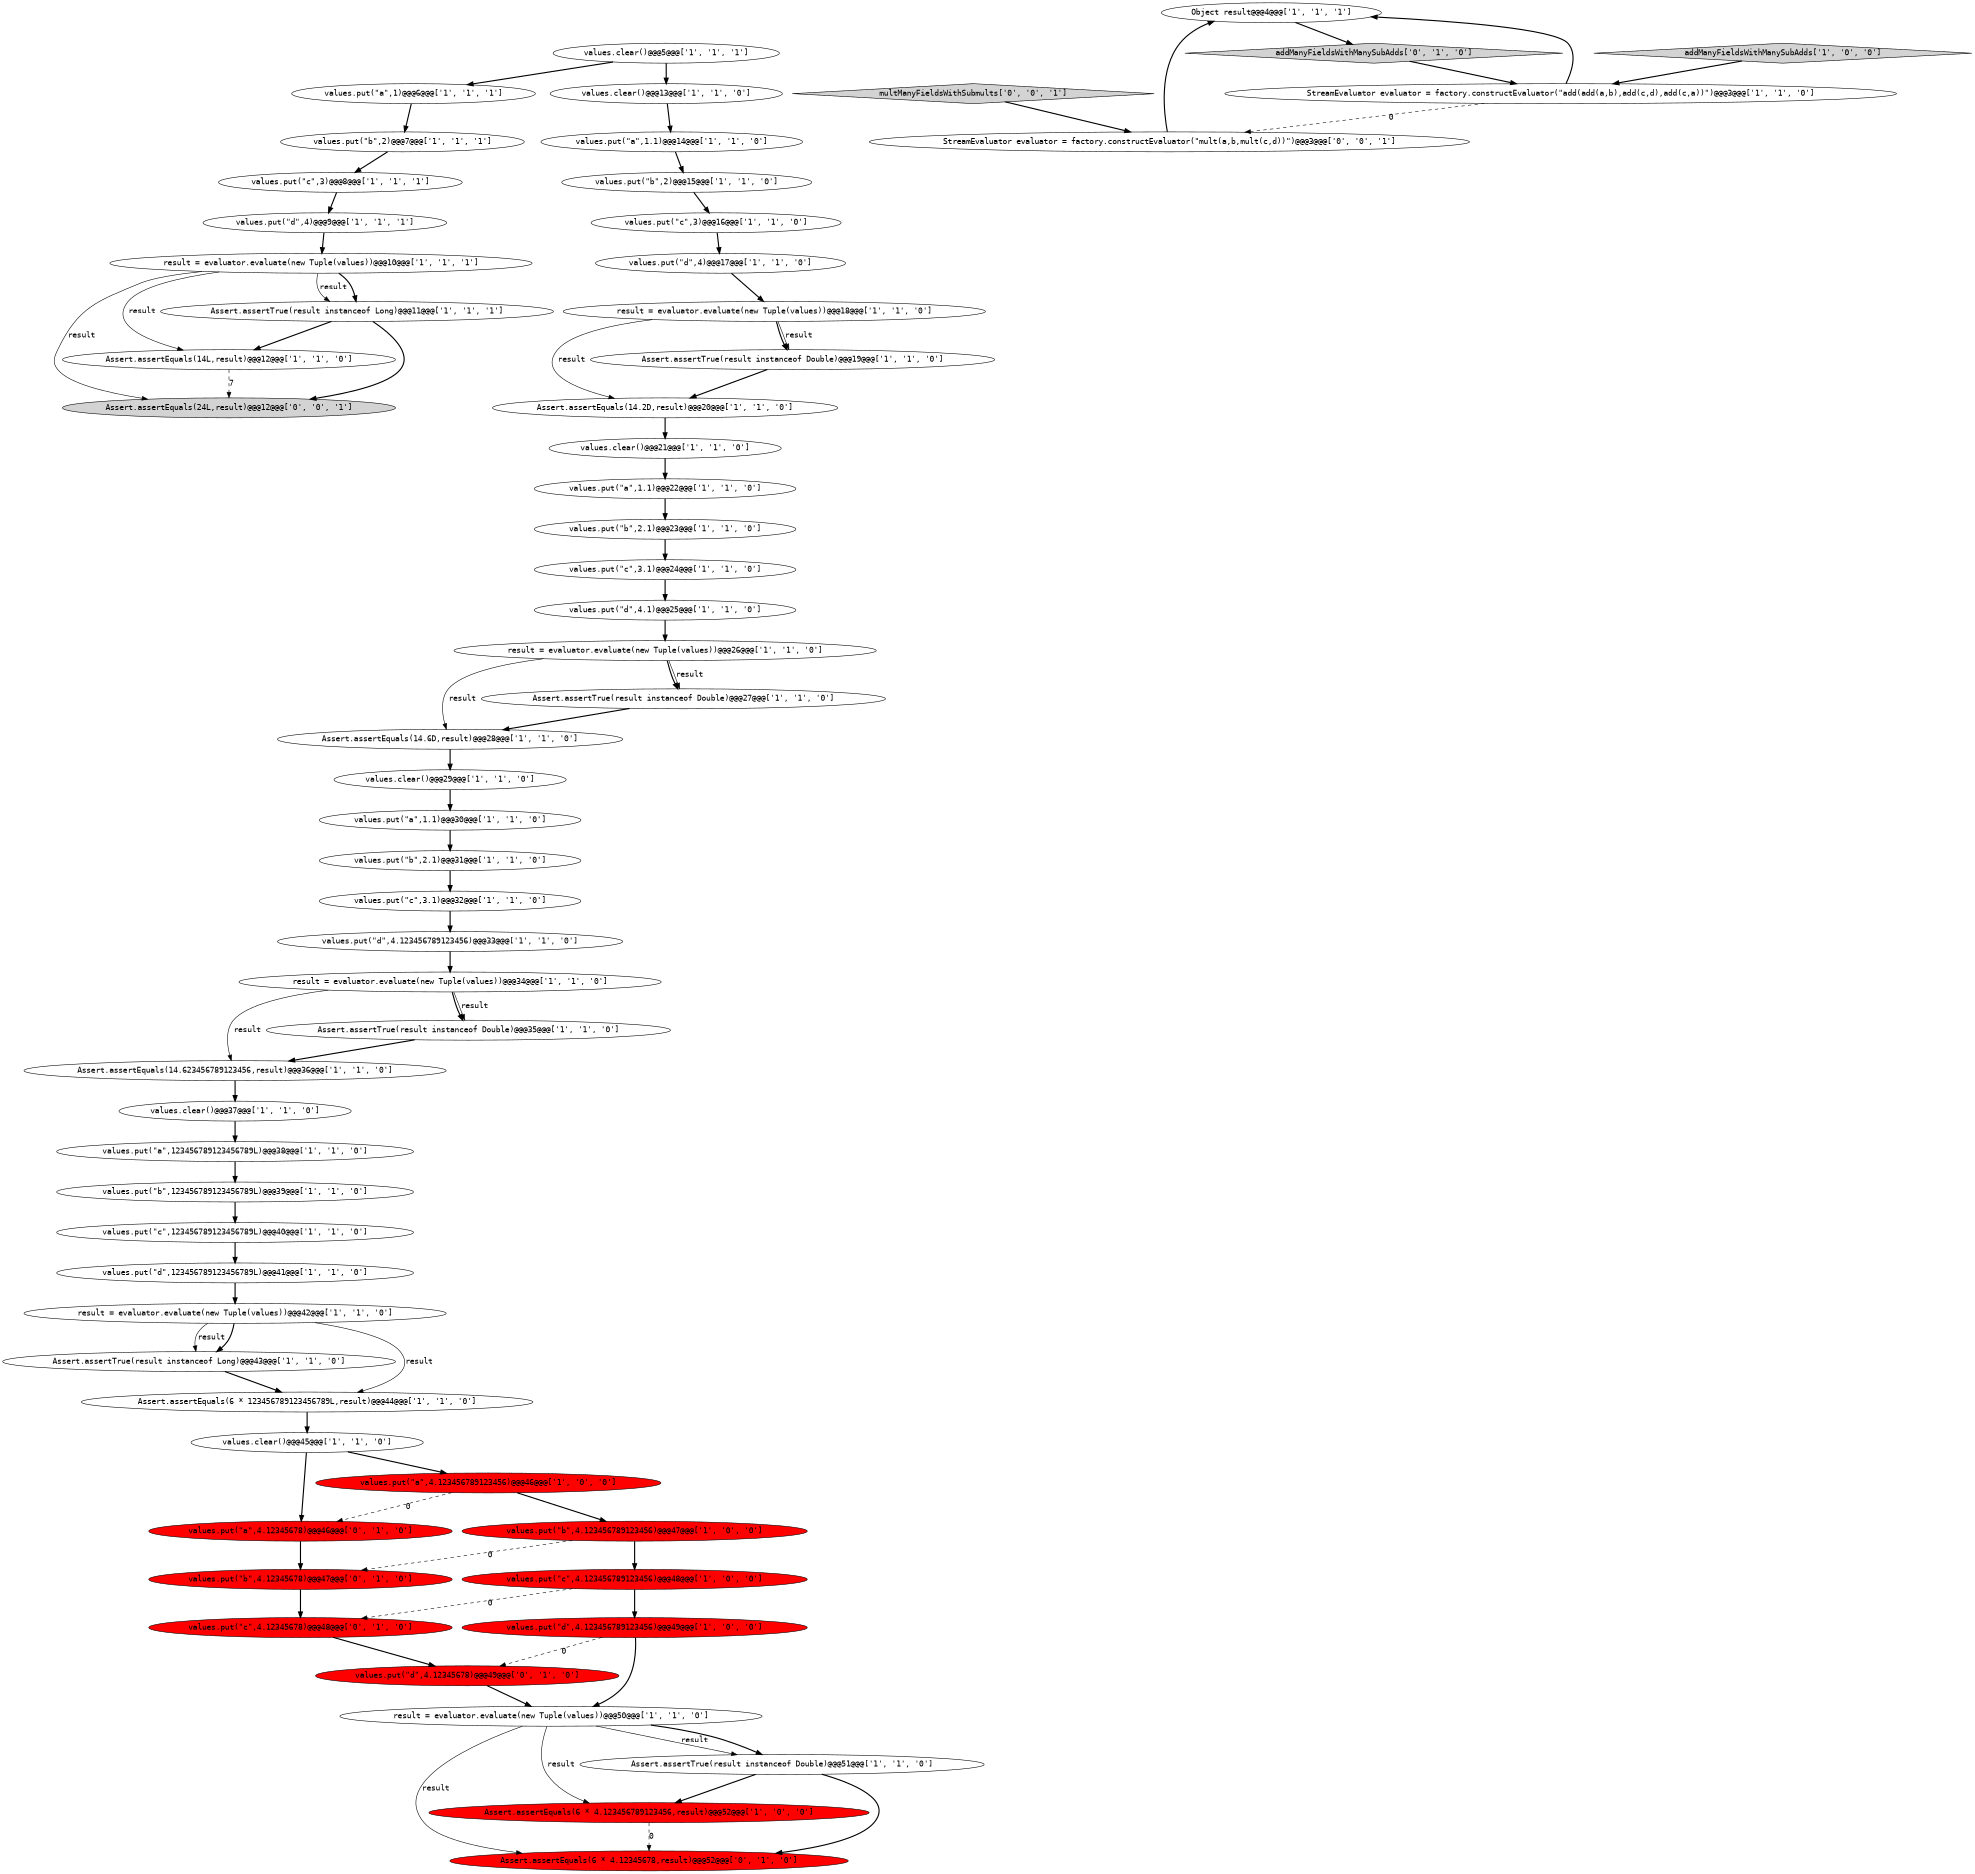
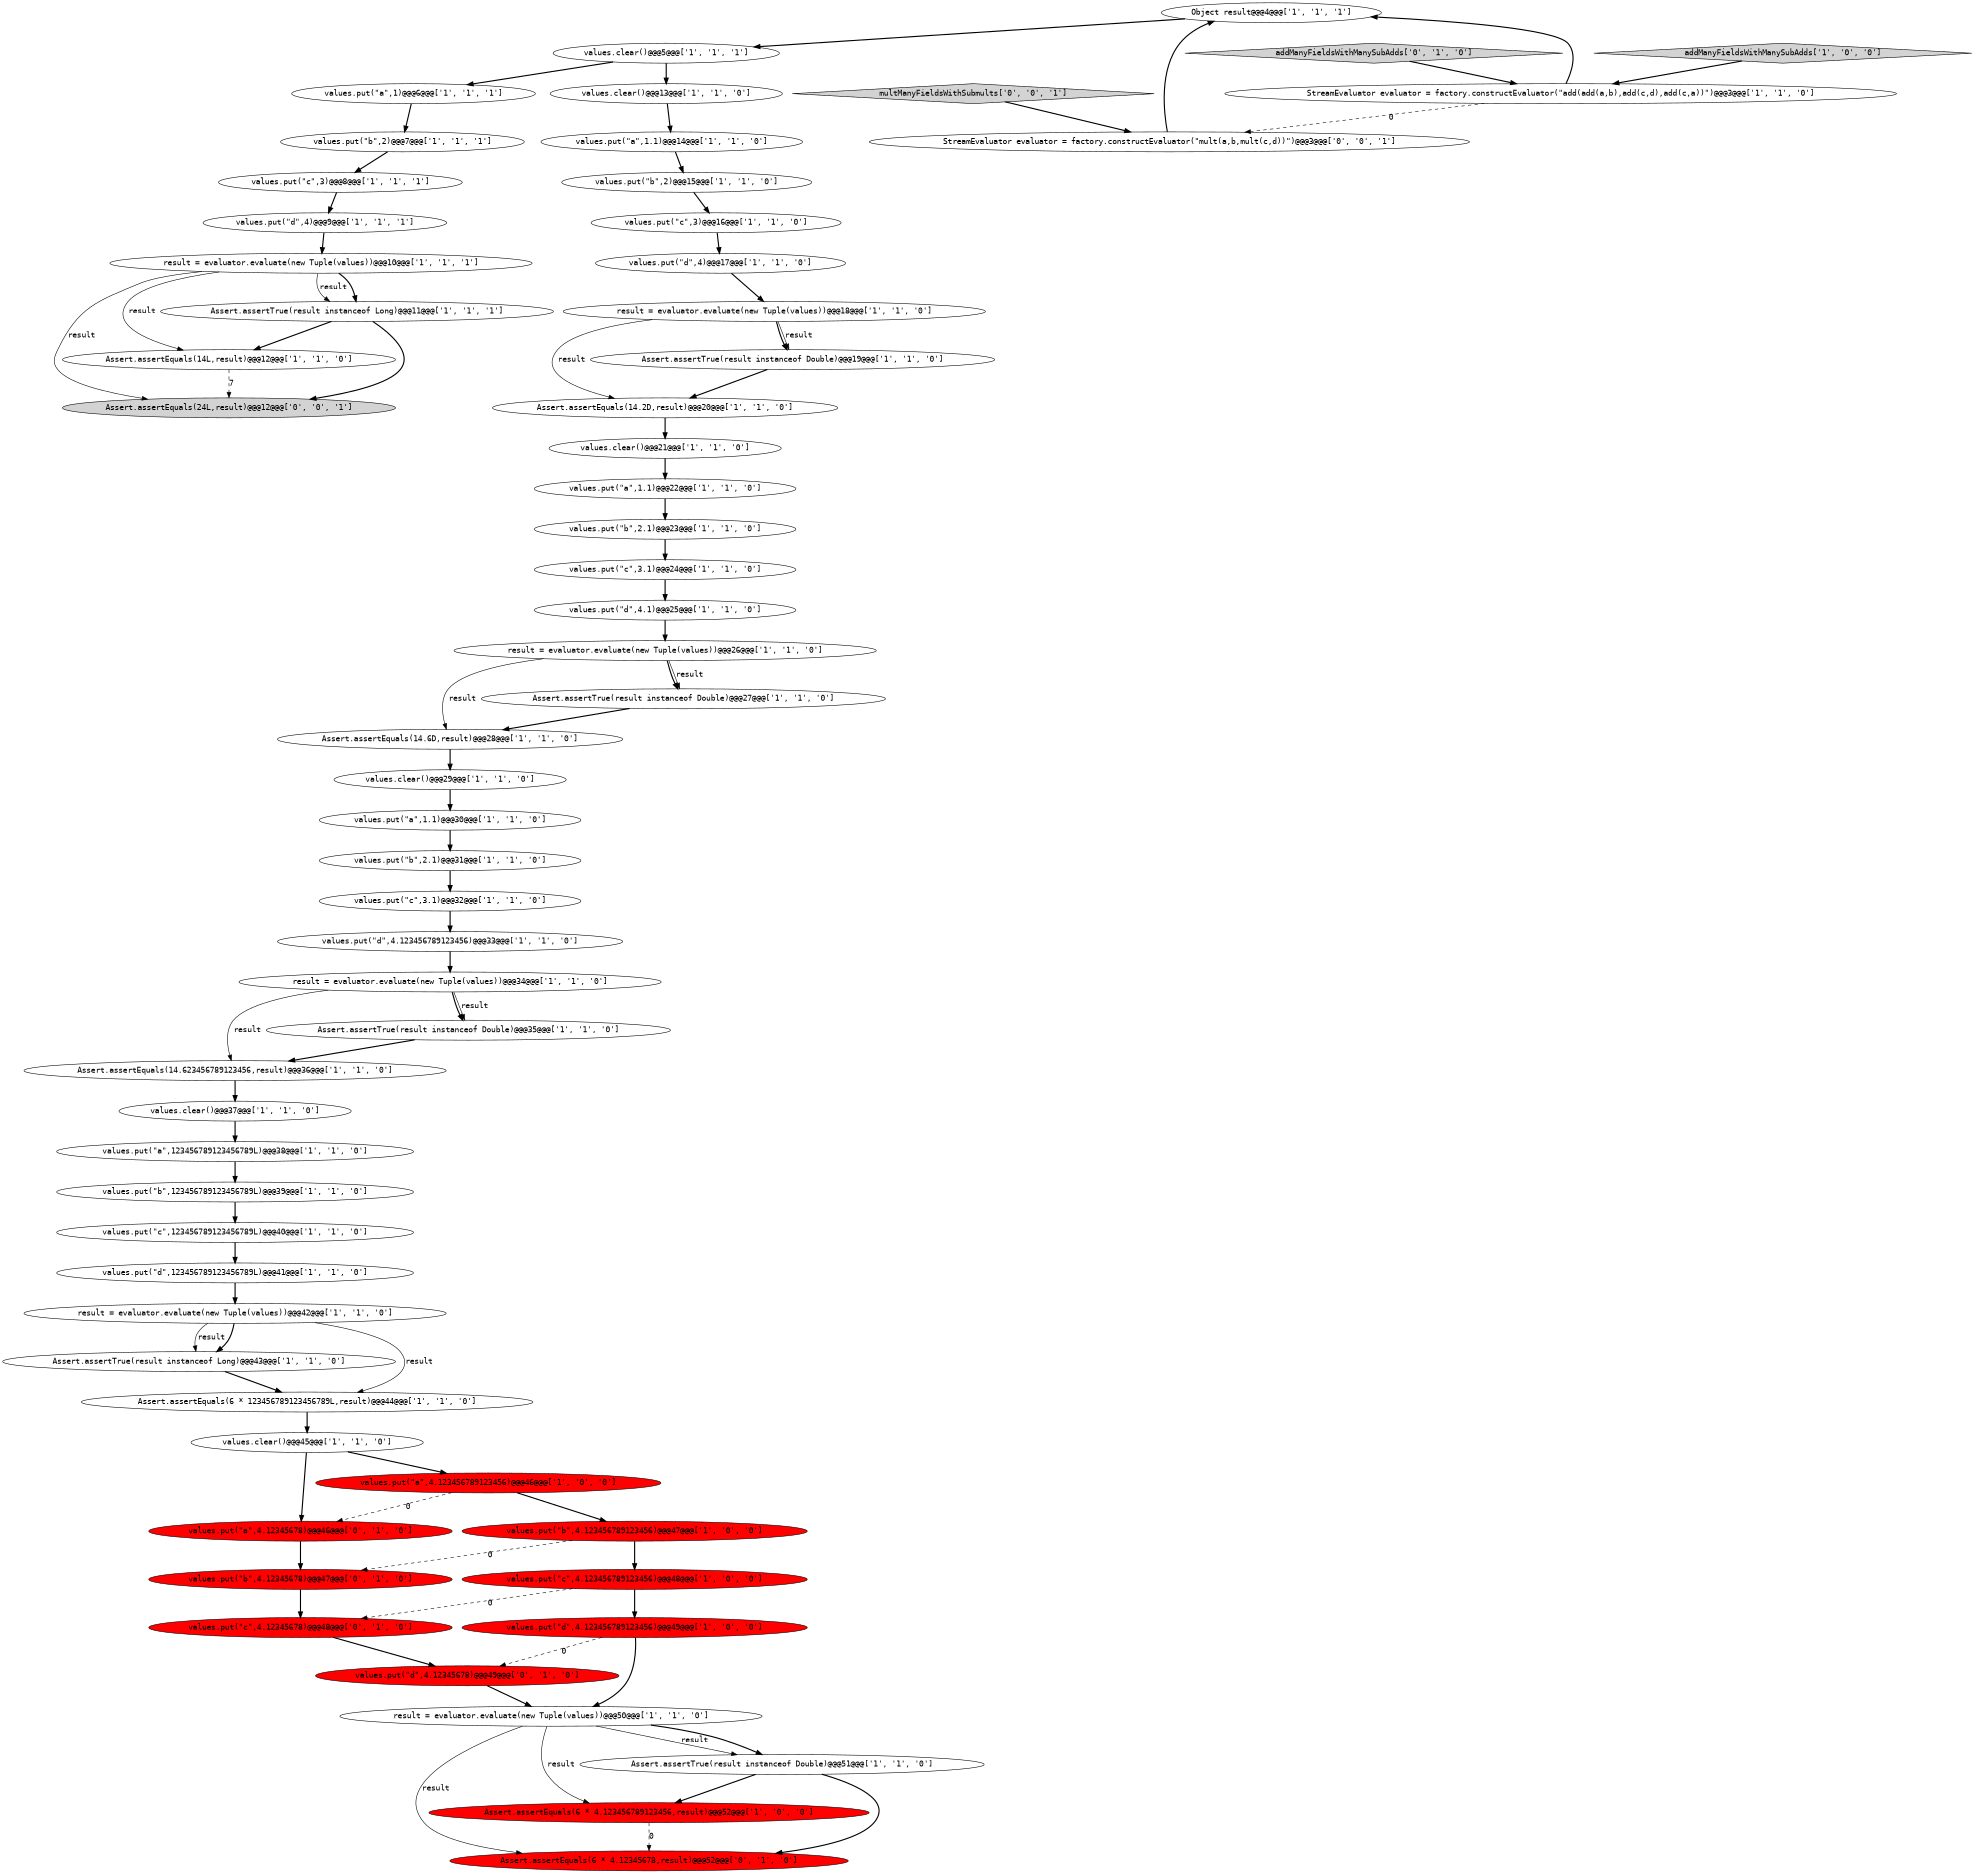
edge "Object result@@@4@@@['1', '1', '1']" -> "addManyFieldsWithManySubAdds['0', '1', '0']": now "Object result@@@4@@@['1', '1', '1']" -> "values.clear()@@@5@@@['1', '1', '1']"
